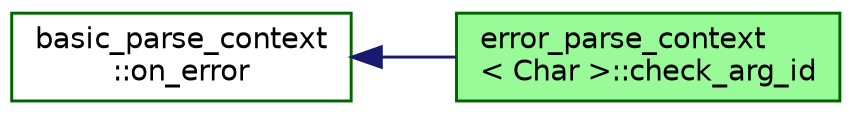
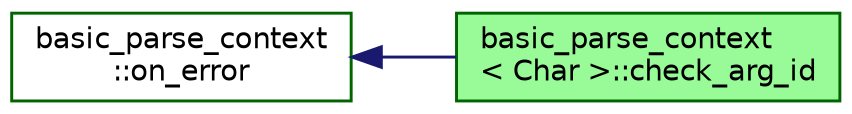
node "error_parse_context < Char >::check_arg_id": label "error_parse_context < Char >::check_arg_id" -> "basic_parse_context < Char >::check_arg_id"
